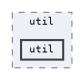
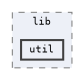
cluster "util": label "util" -> "lib"
